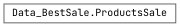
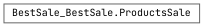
node "Data_BestSale.ProductsSale": label "Data_BestSale.ProductsSale" -> "BestSale_BestSale.ProductsSale"
